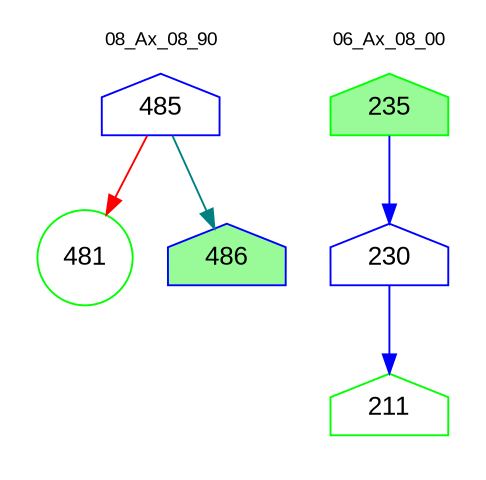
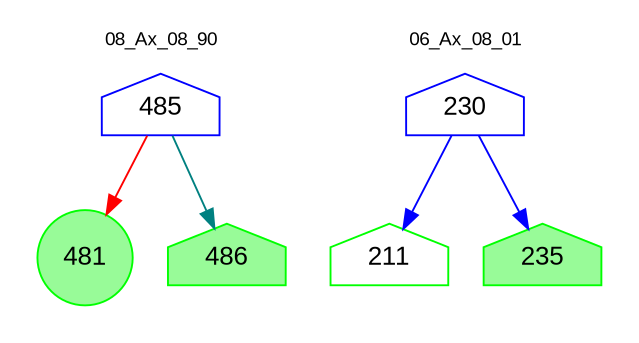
cluster "06_Ax_08_00": label "06_Ax_08_00" -> "06_Ax_08_01"
edge "235" -> "230": reversed
node "481": fillcolor white -> palegreen
node "486": color blue -> green
